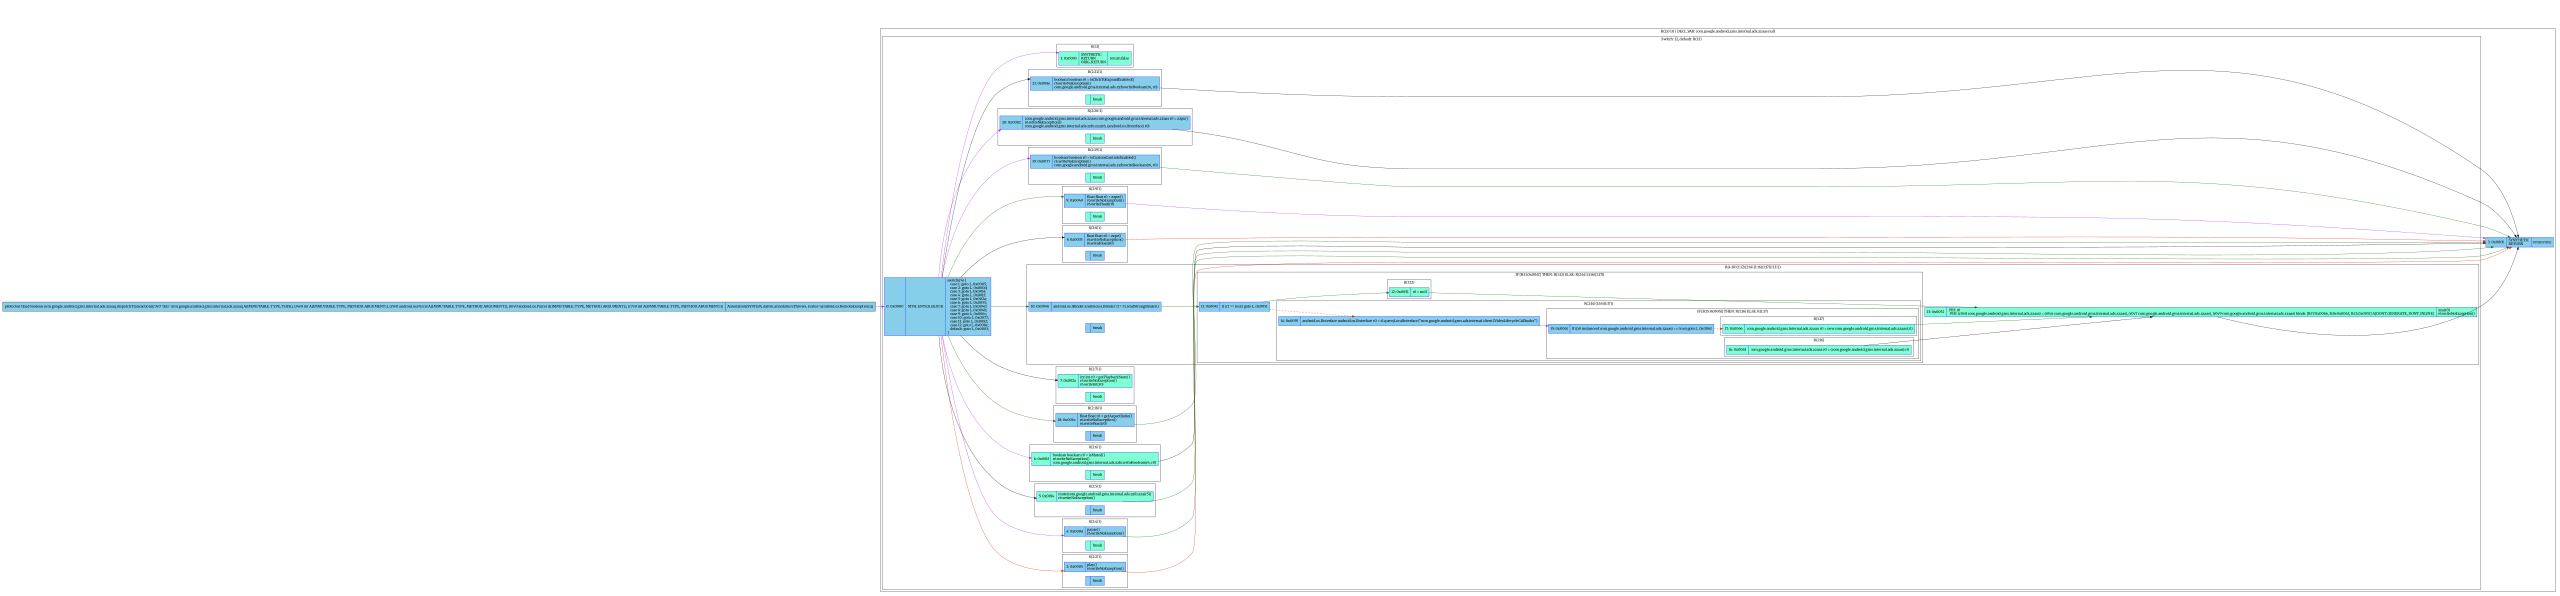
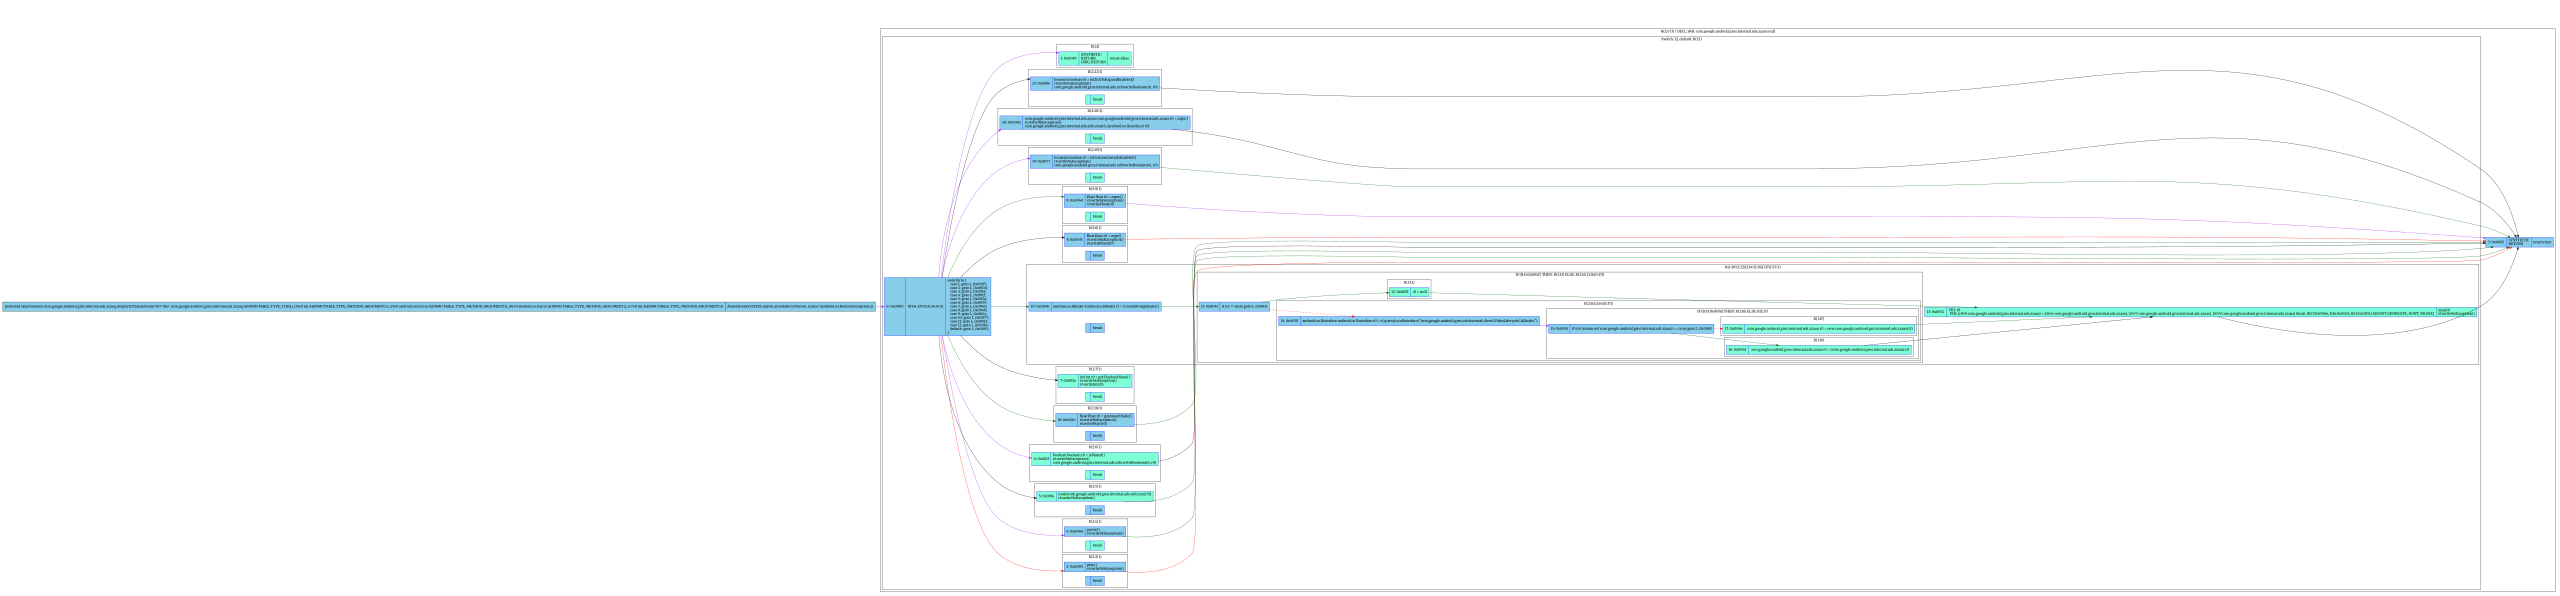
edge "15: 0x0061" -> "16: 0x0063": added
